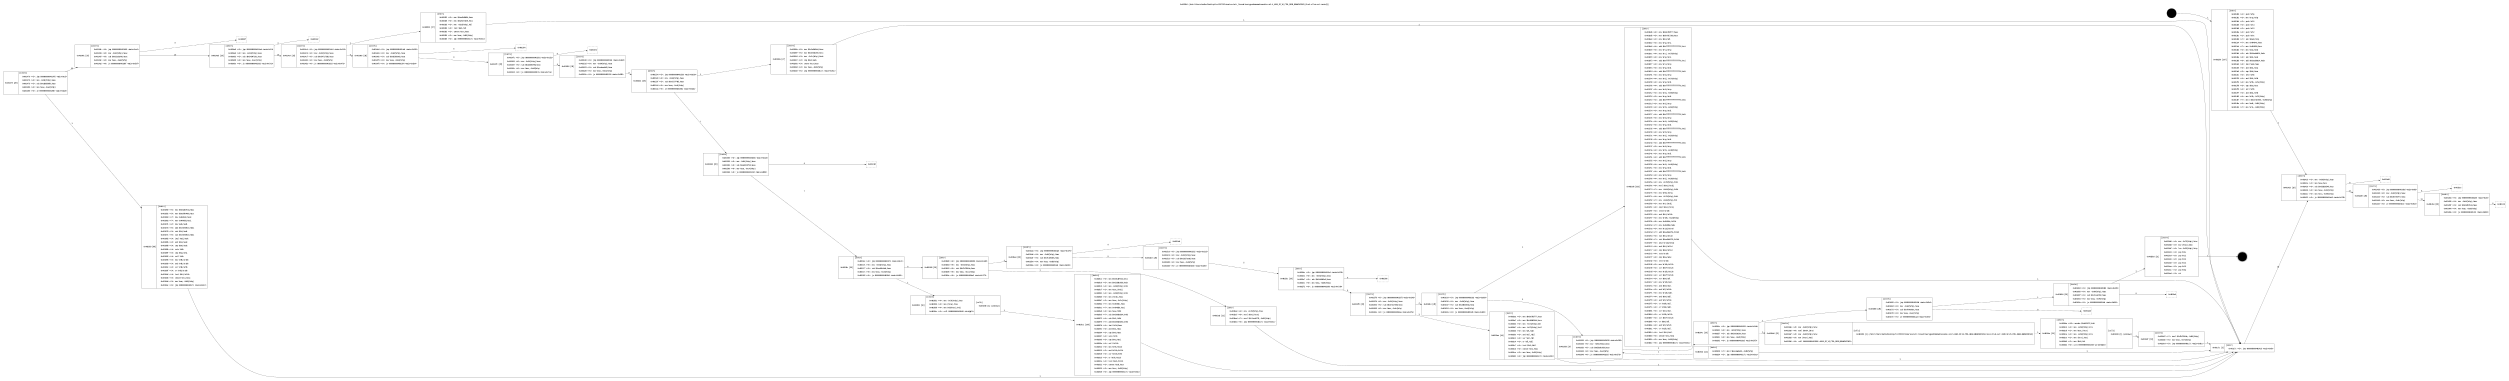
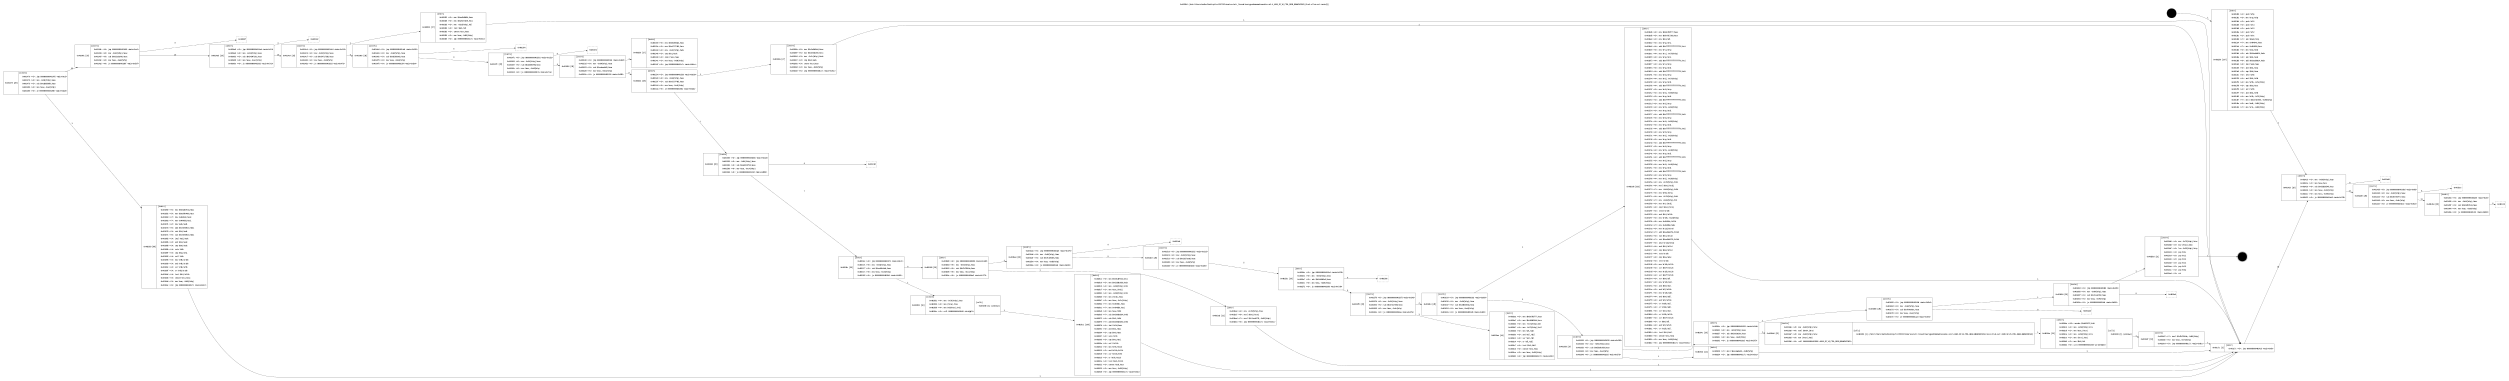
node "0x401939 [27]": added
edge "0x40192d [12]" -> "0x401630 [28]": reversed
edge "0x4016aa [44]" -> "0x401c7c [5]": removed, label "1"
